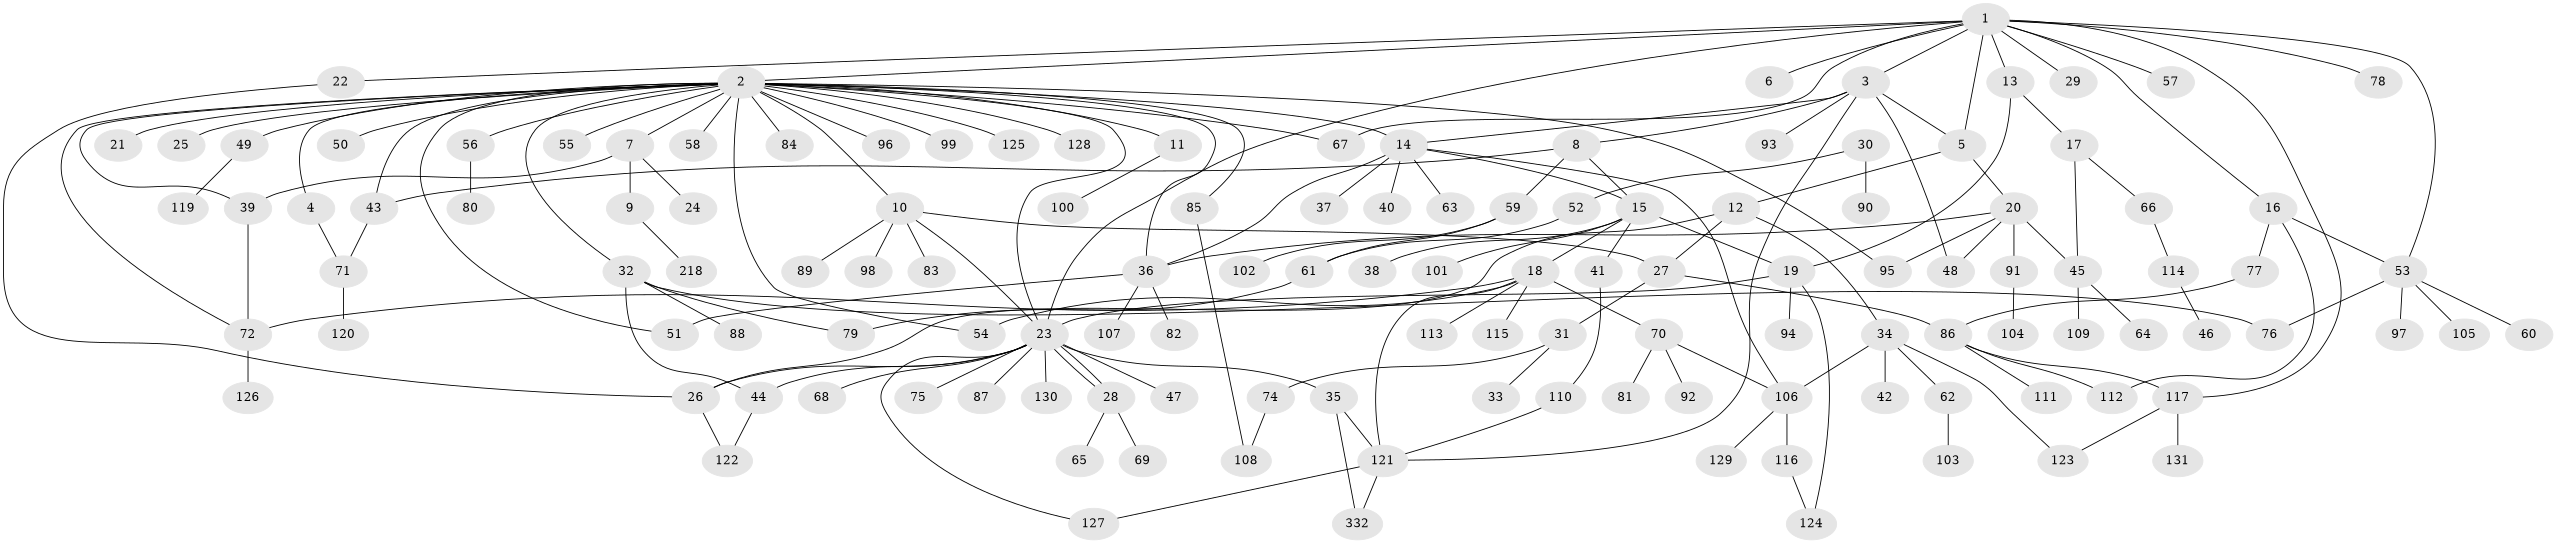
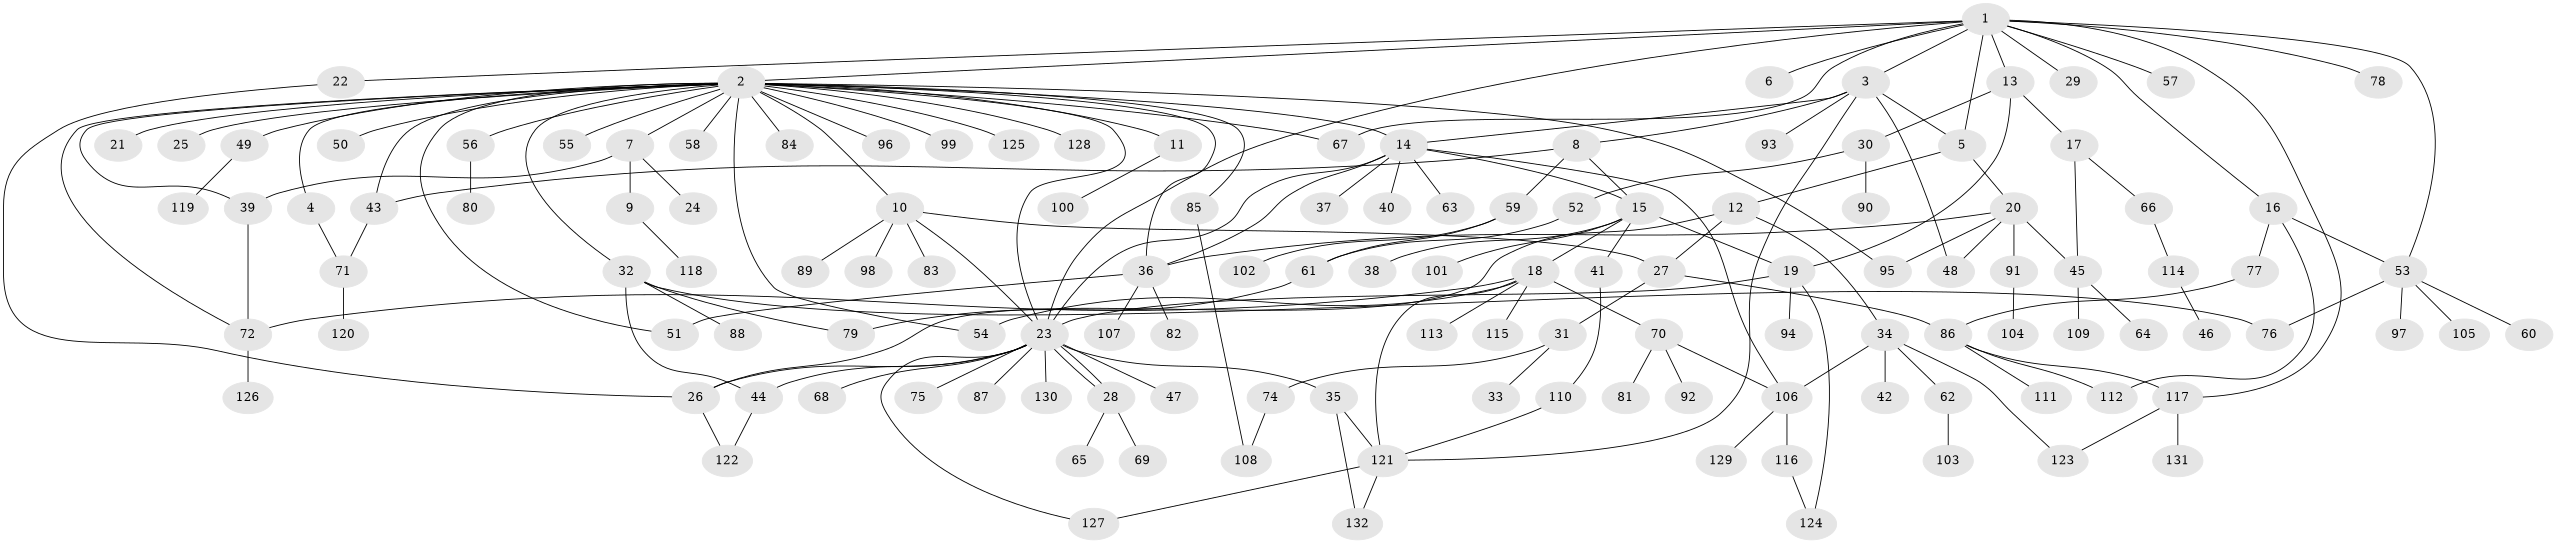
edge "13" -- "30": added
edge "14" -- "23": added
node "218": label "218" -> "118"
node "332": label "332" -> "132"
